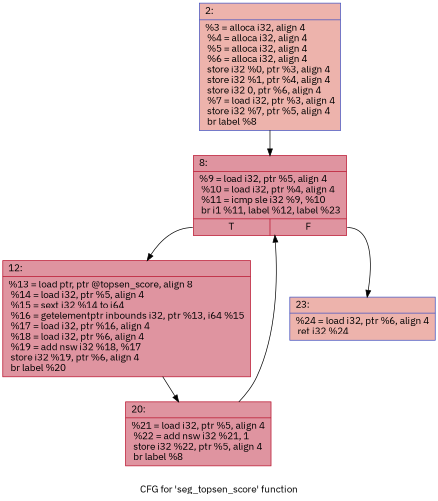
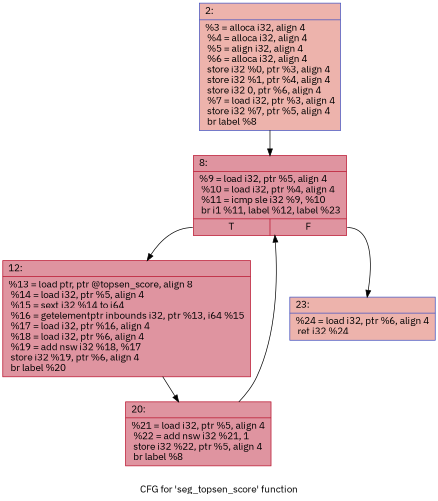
node "2:": text "%5 = alloca i32, align 4" -> "%5 = align i32, align 4"
